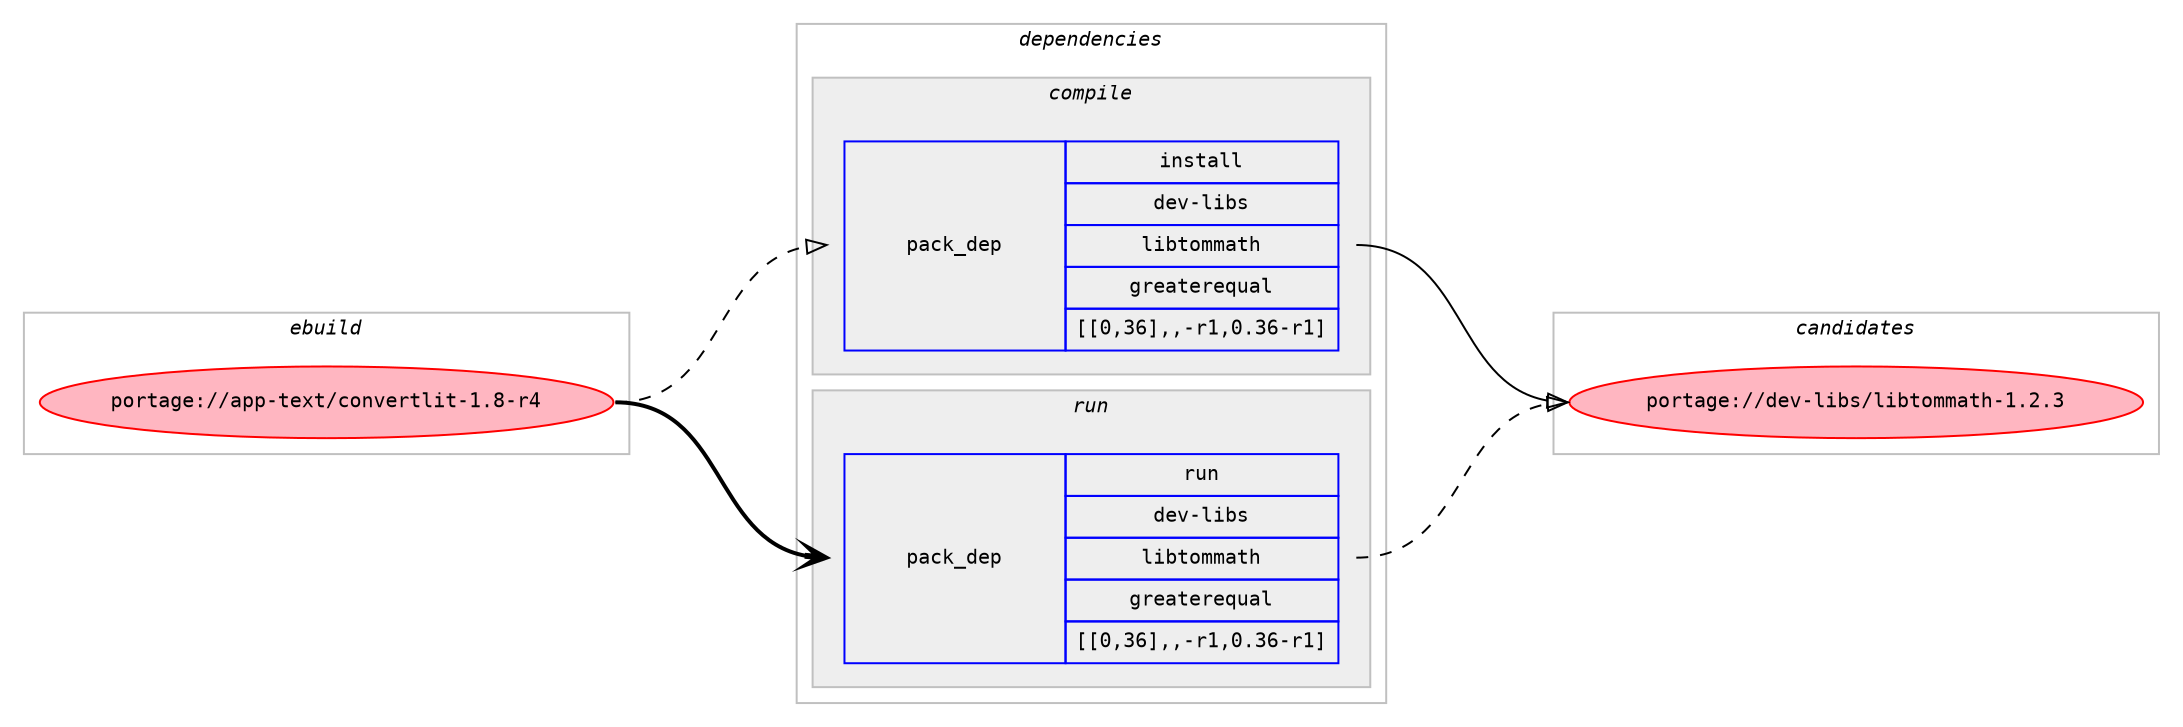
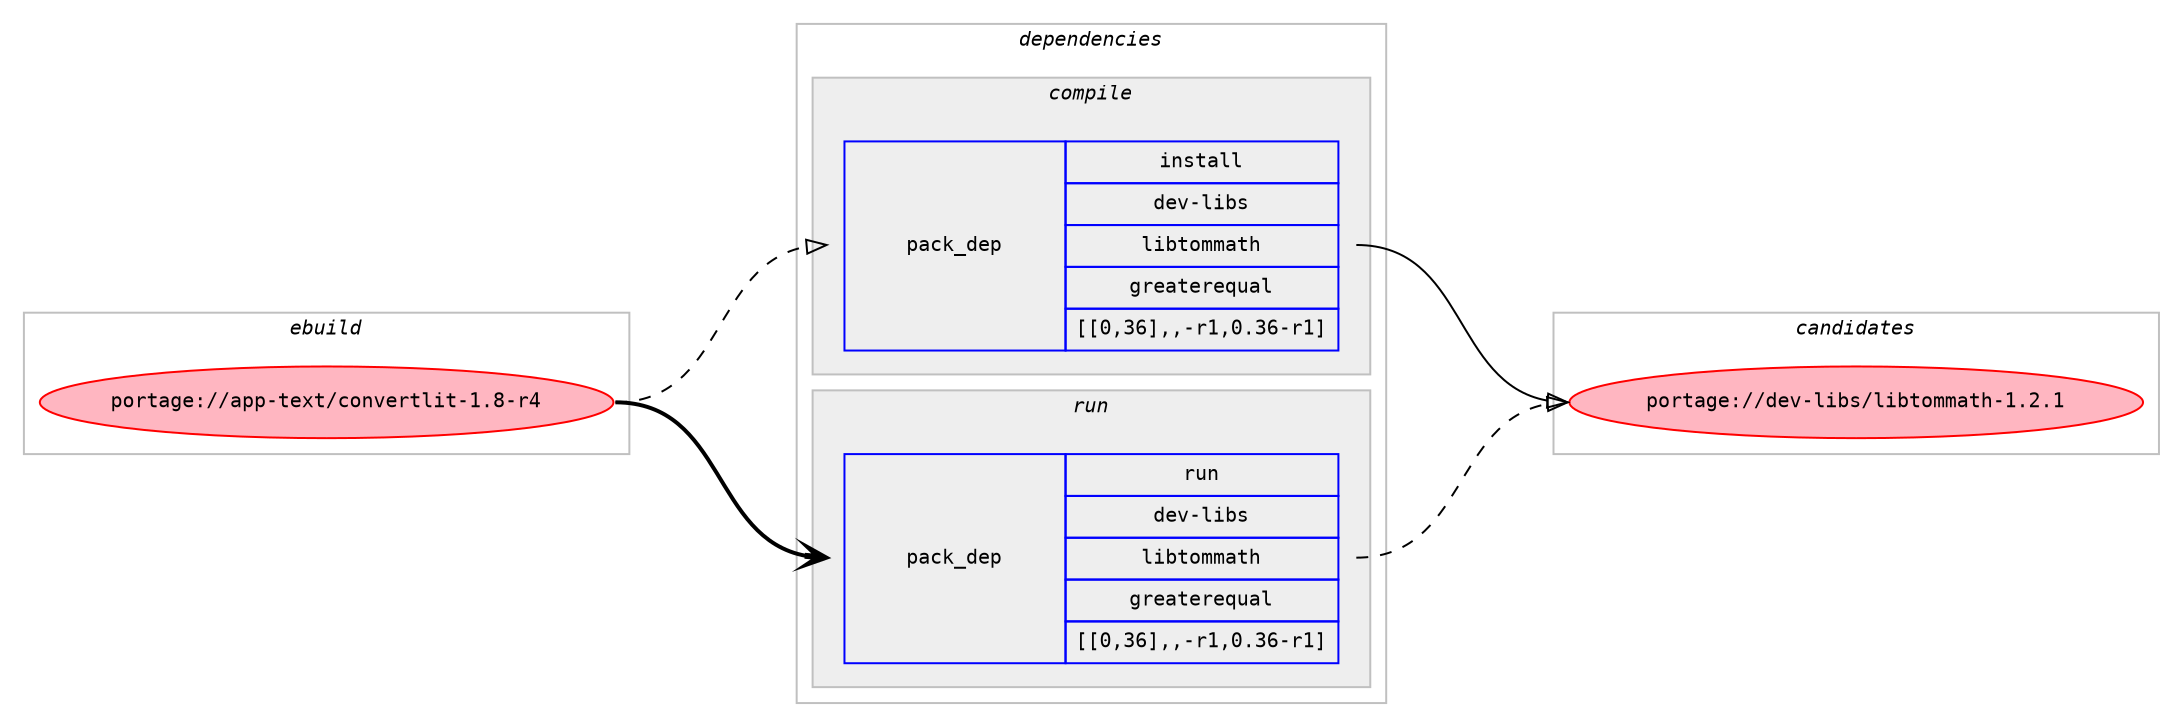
node "portage://dev-libs/libtommath-1.2.3": label "portage://dev-libs/libtommath-1.2.3" -> "portage://dev-libs/libtommath-1.2.1"
